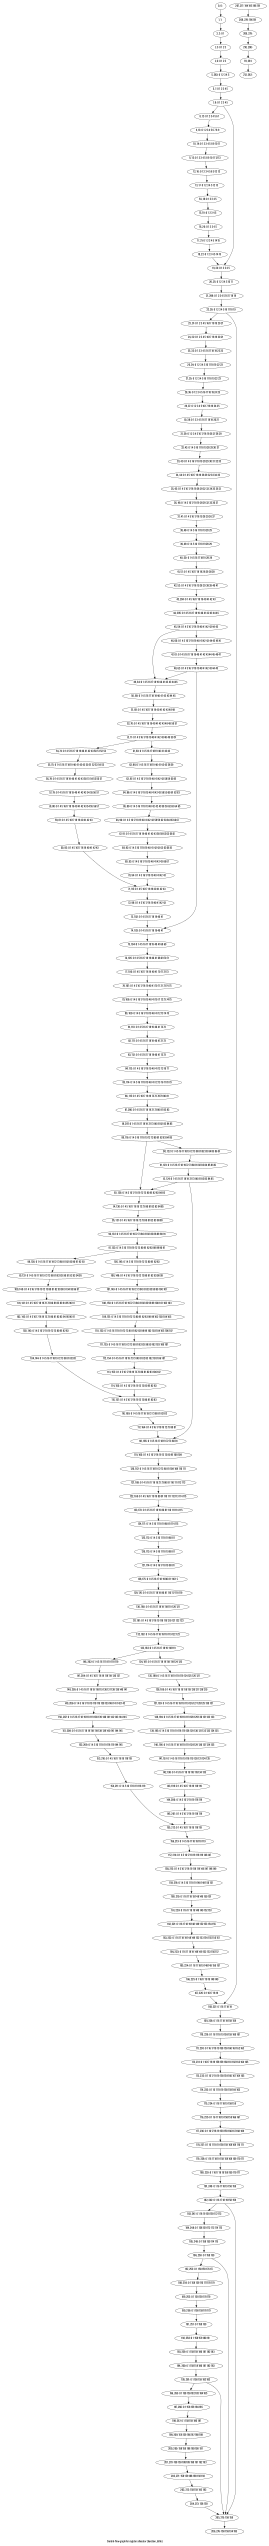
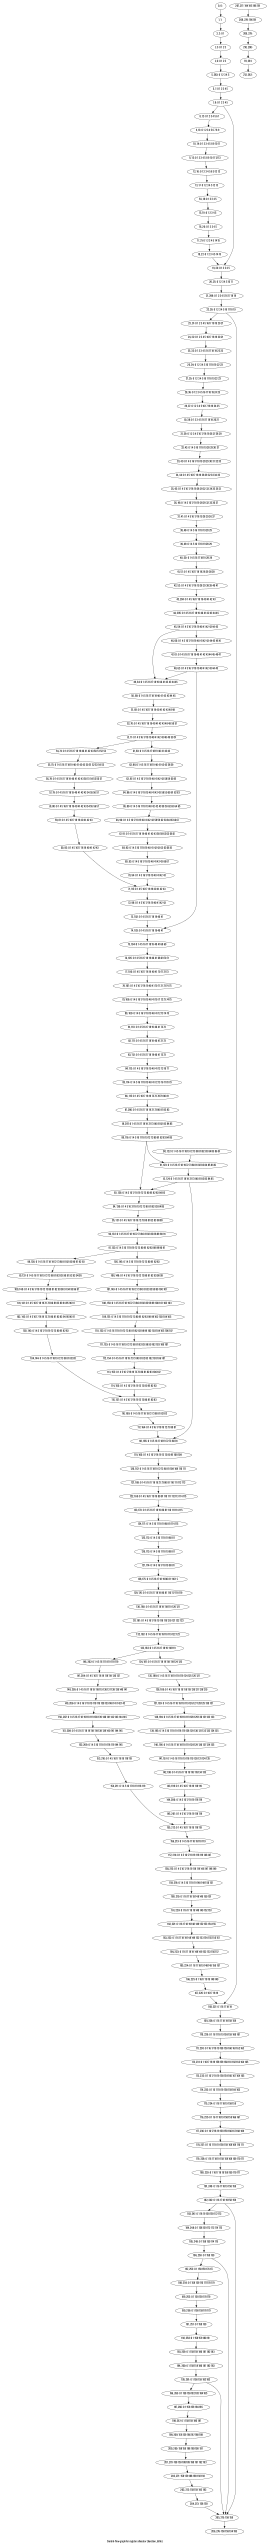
edge "49, 64: 0 1 4 5 16 17 18 19 40 41 42 43 44 45" -> "50, 68: 0 1 4 5 16 17 18 19 40 41 42 43 44 45": removed
edge "56, 78: 0 1 4 5 16 17 18 19 40 41 42 43 50 51 54 55 56 57" -> "57, 79: 0 1 4 5 16 17 18 19 40 41 42 43 54 55 56 57": added
edge "89, 116: 0 1 4 5 16 17 18 19 72 73 80 81 82 83 84 85" -> "90, 122: 0 1 4 5 16 17 18 19 72 73 80 81 82 83 84 85 86 87": now "89, 116: 0 1 4 5 16 17 18 19 72 73 80 81 82 83 84 85" -> "91, 123: 0 1 4 5 16 17 18 19 72 73 80 81 82 83 84 85 86 87"
node "94, 130: 0 1 4 5 16 17 18 19 72 73 80 81 82 83 84 85": label "94, 130: 0 1 4 5 16 17 18 19 72 73 80 81 82 83 84 85" -> "94, 130: 0 1 4 5 16 37 18 19 72 73 80 81 82 83 84 85"
